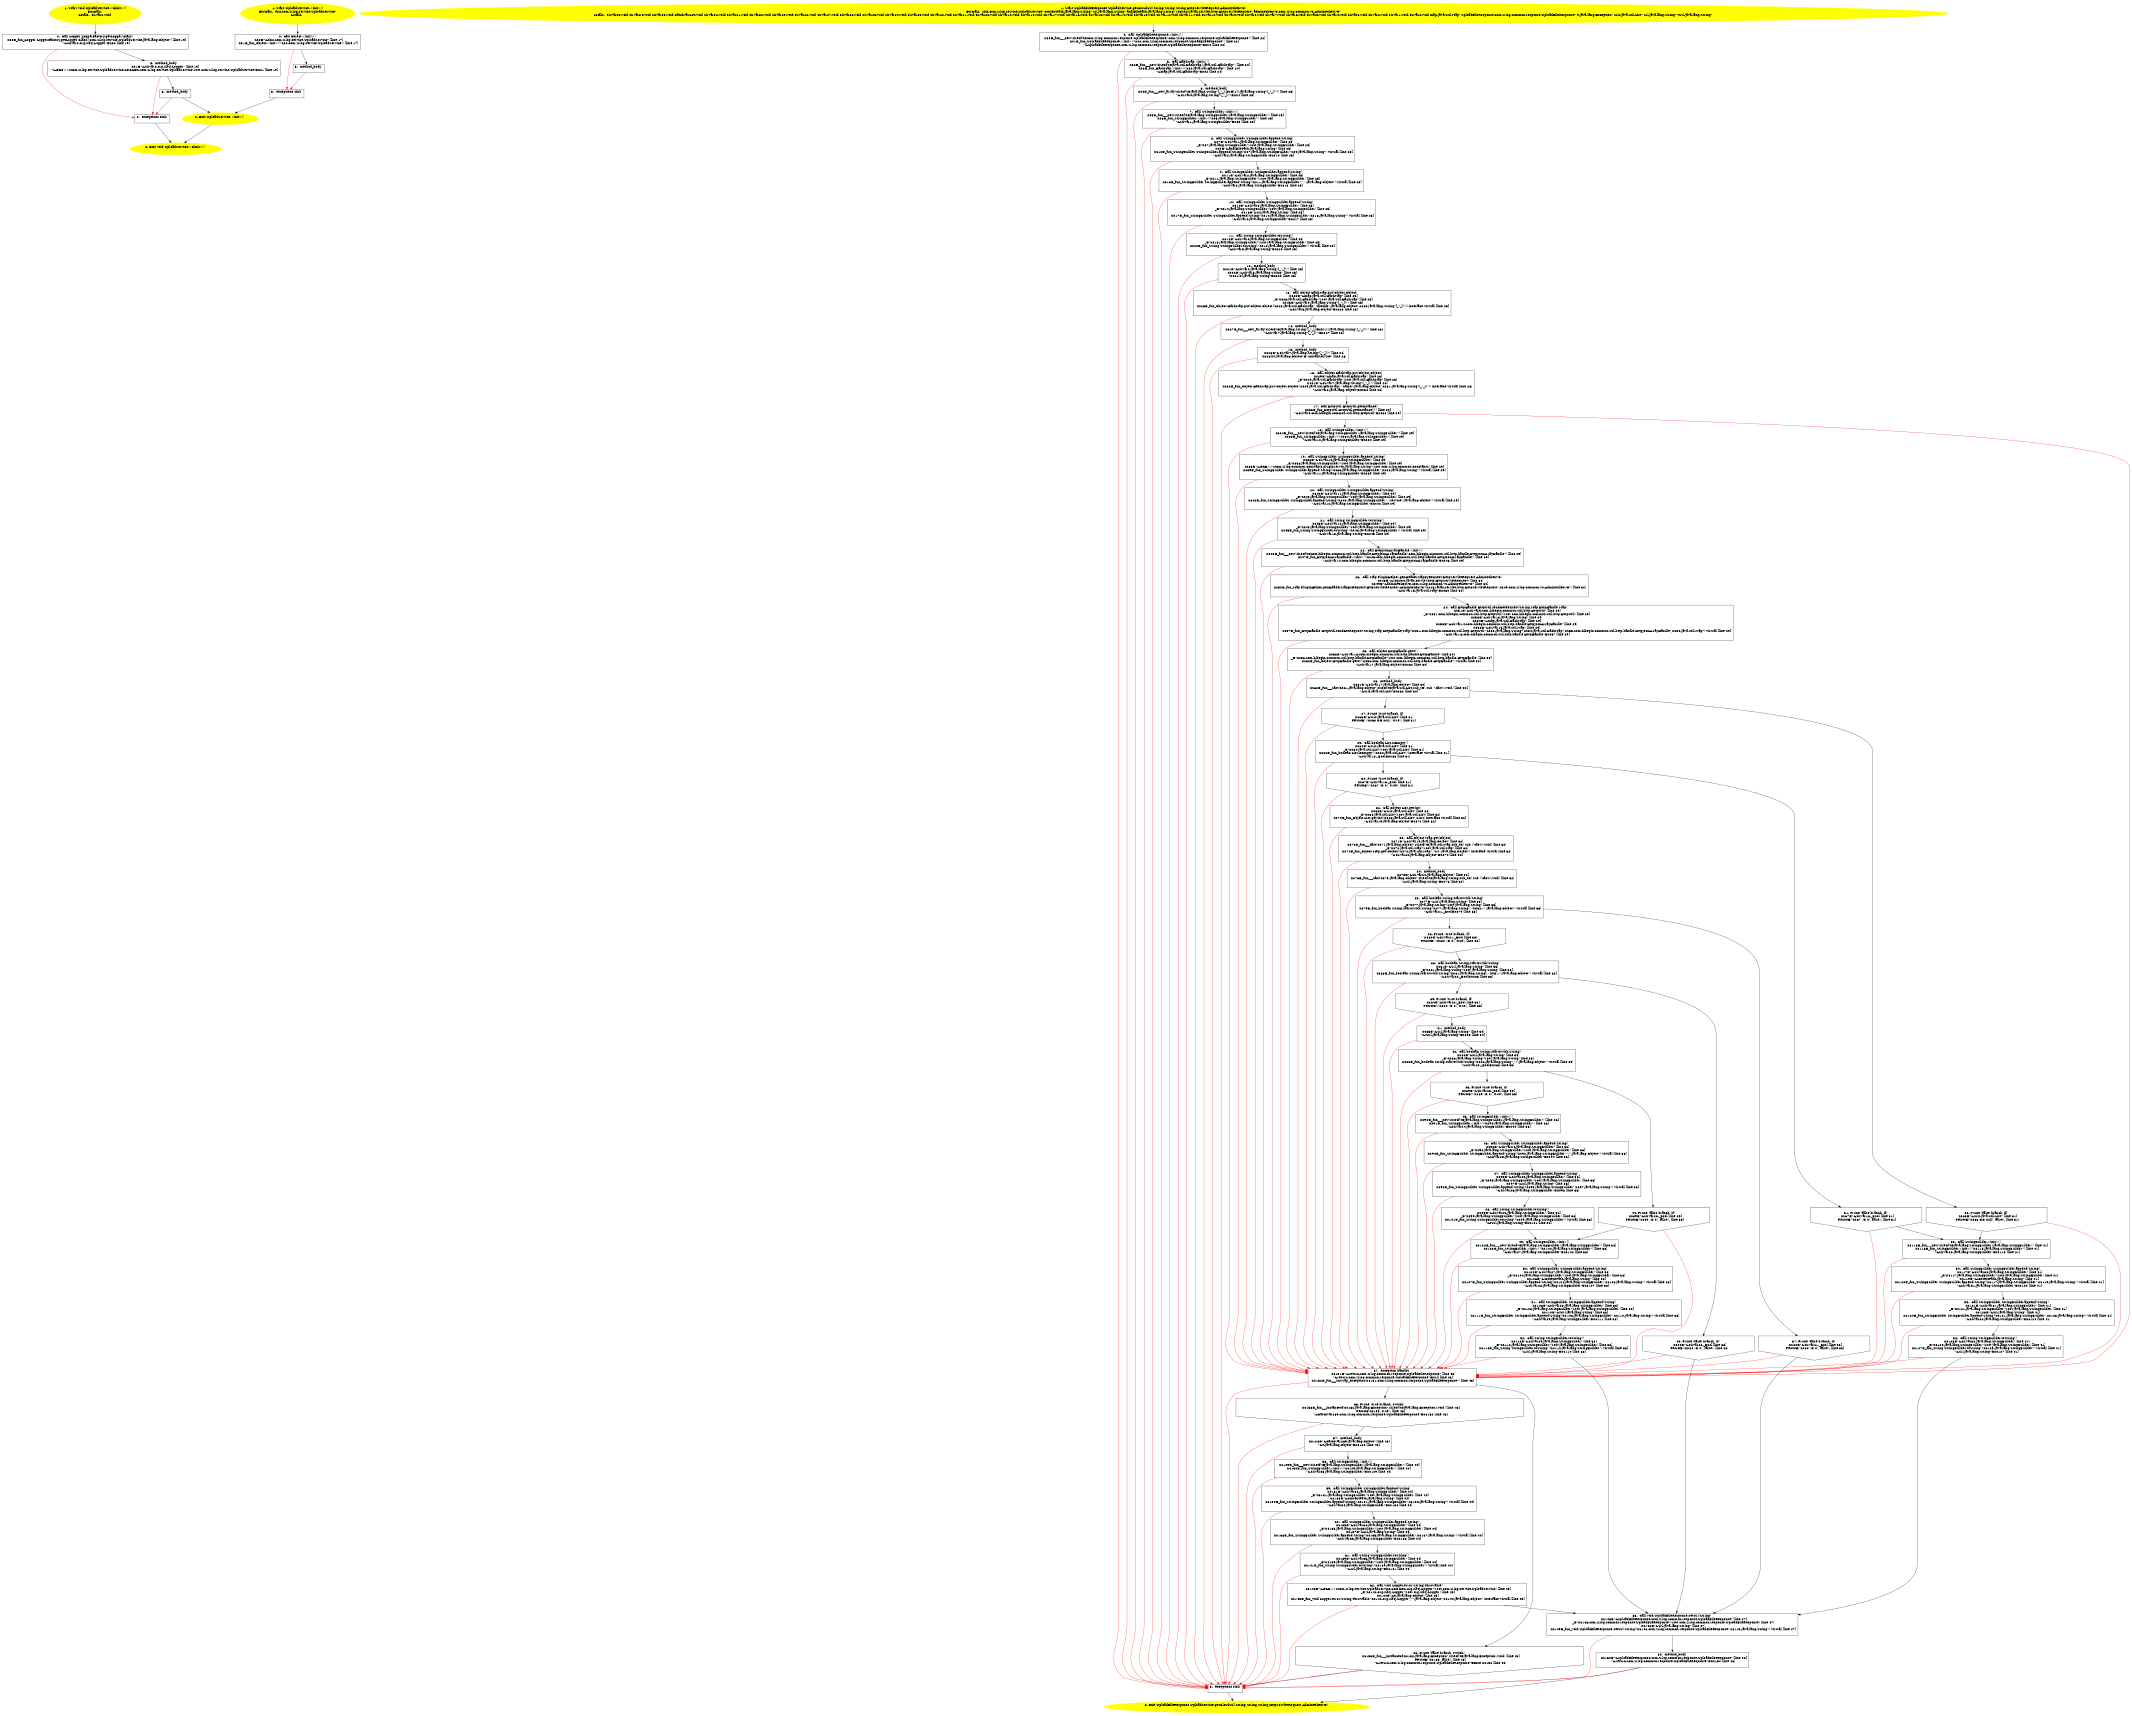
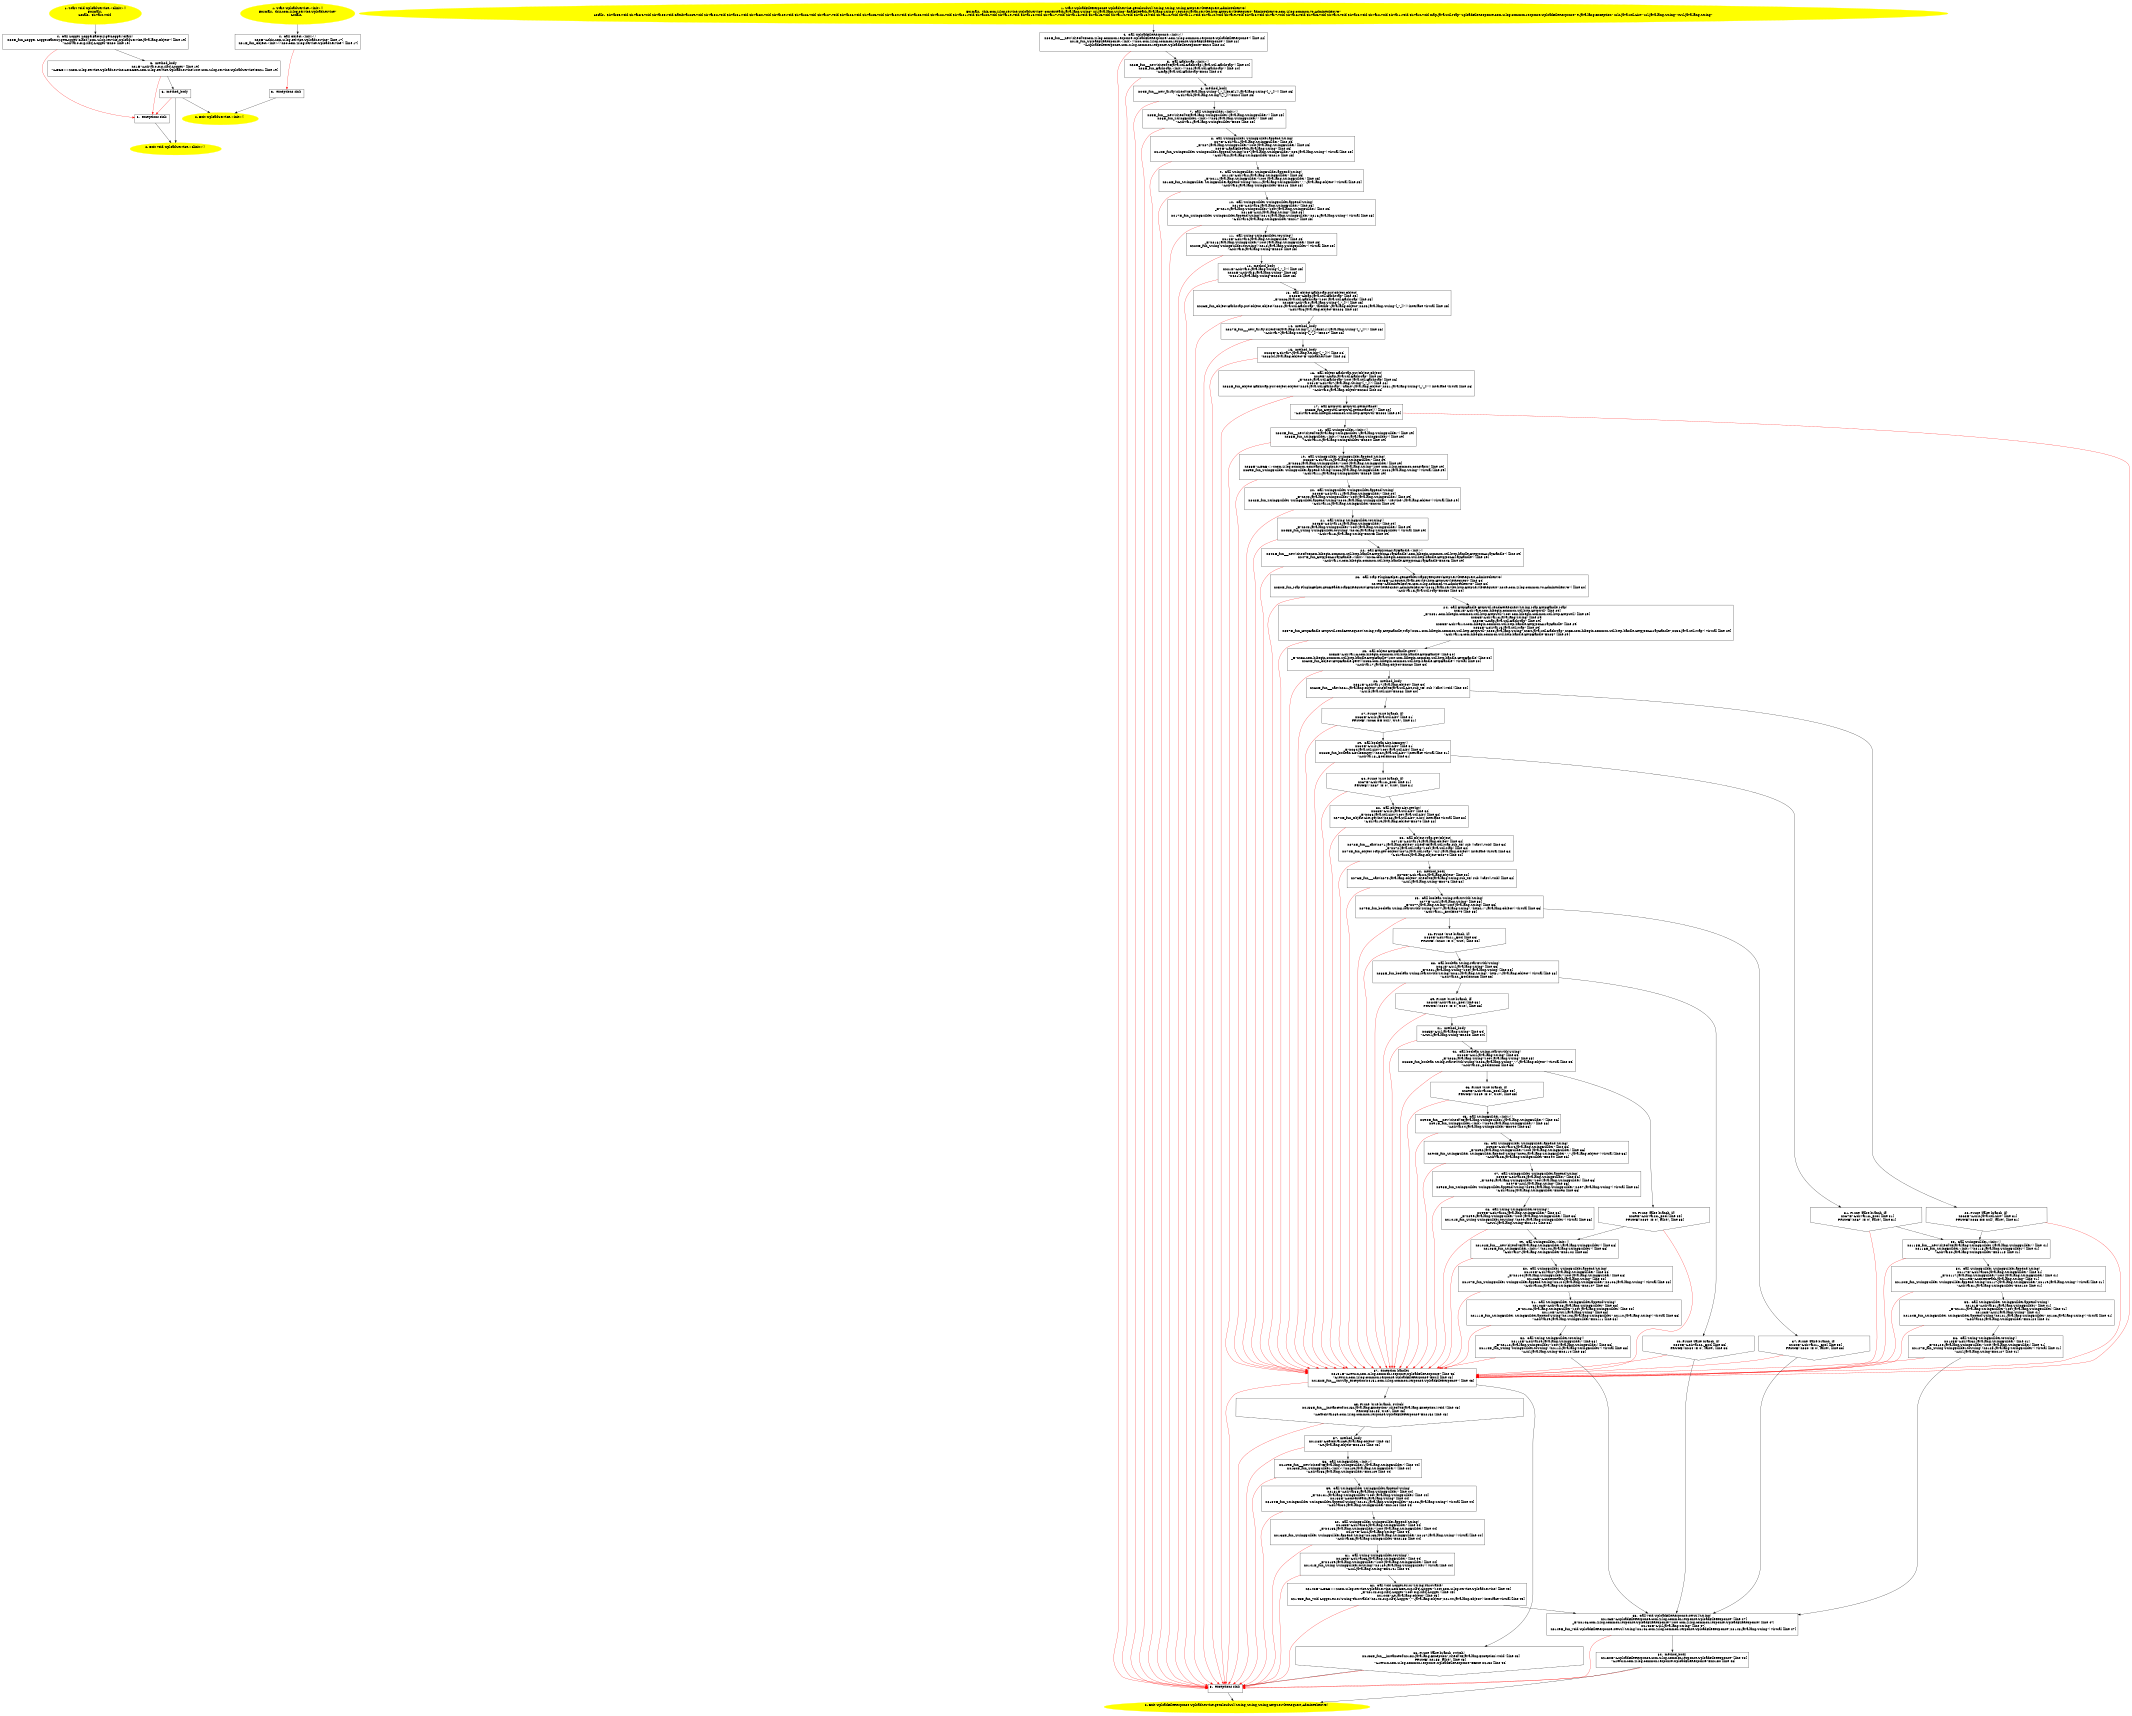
node "5:  method_body": removed
edge "2: Exit UploadService.<init>()" -> "2: Exit void UploadService.<clinit>()": now "6:  method_body" -> "2: Exit void UploadService.<clinit>()"
